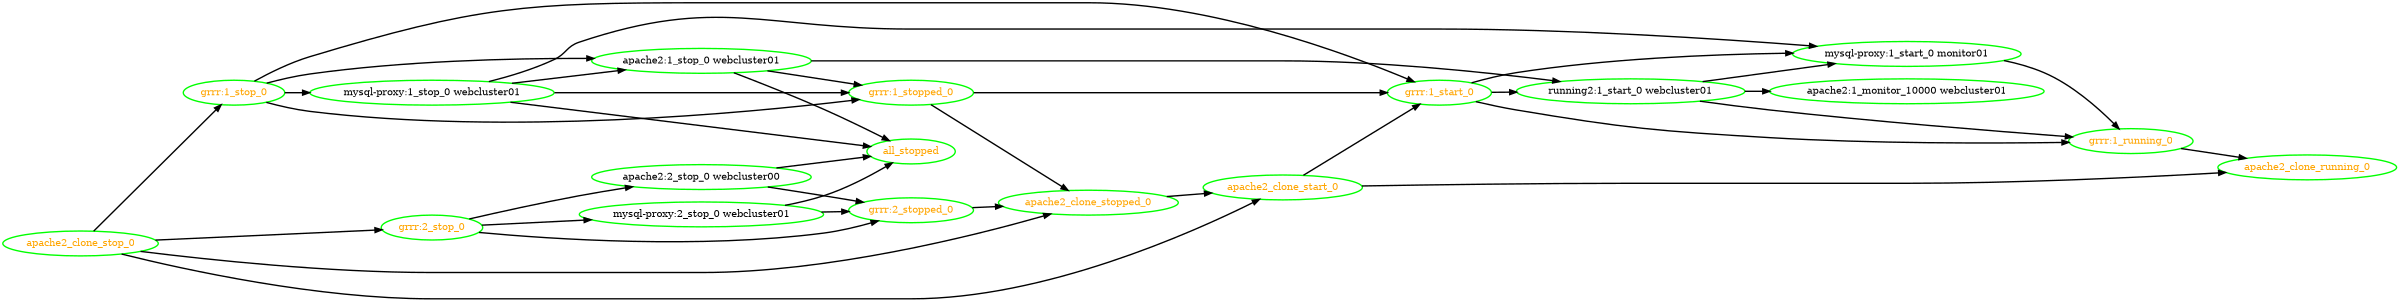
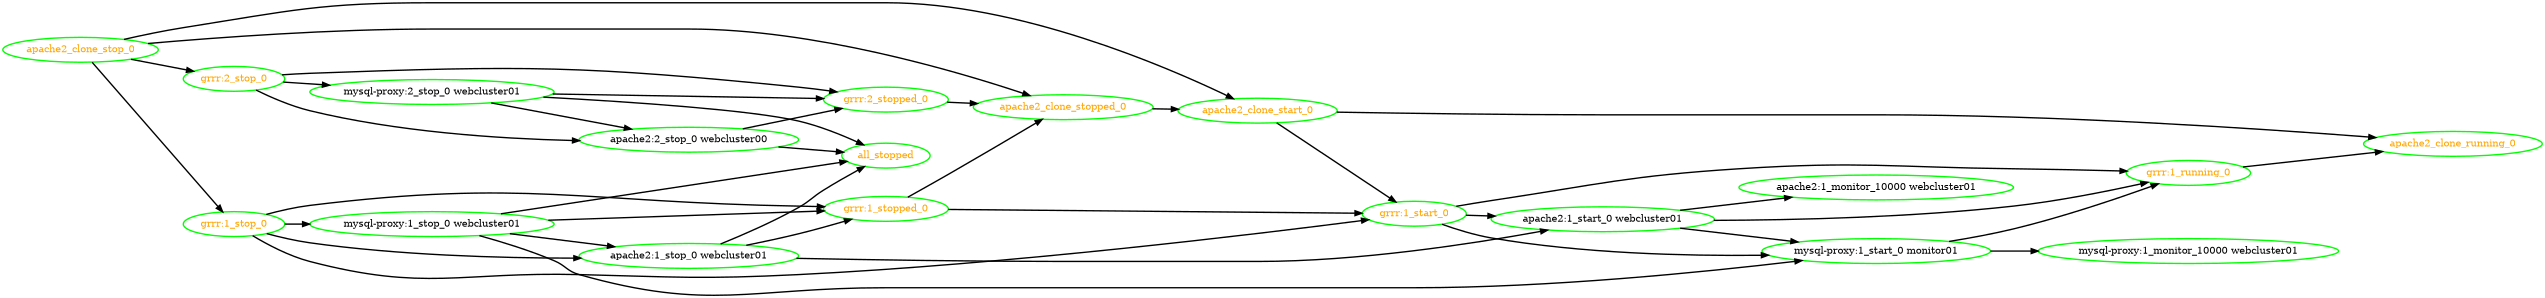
node "running2:1_start_0 webcluster01": label "running2:1_start_0 webcluster01" -> "apache2:1_start_0 webcluster01"
edge "mysql-proxy:2_stop_0 webcluster01" -> "apache2:2_stop_0 webcluster00": added
node "mysql-proxy:1_monitor_10000 webcluster01": added
